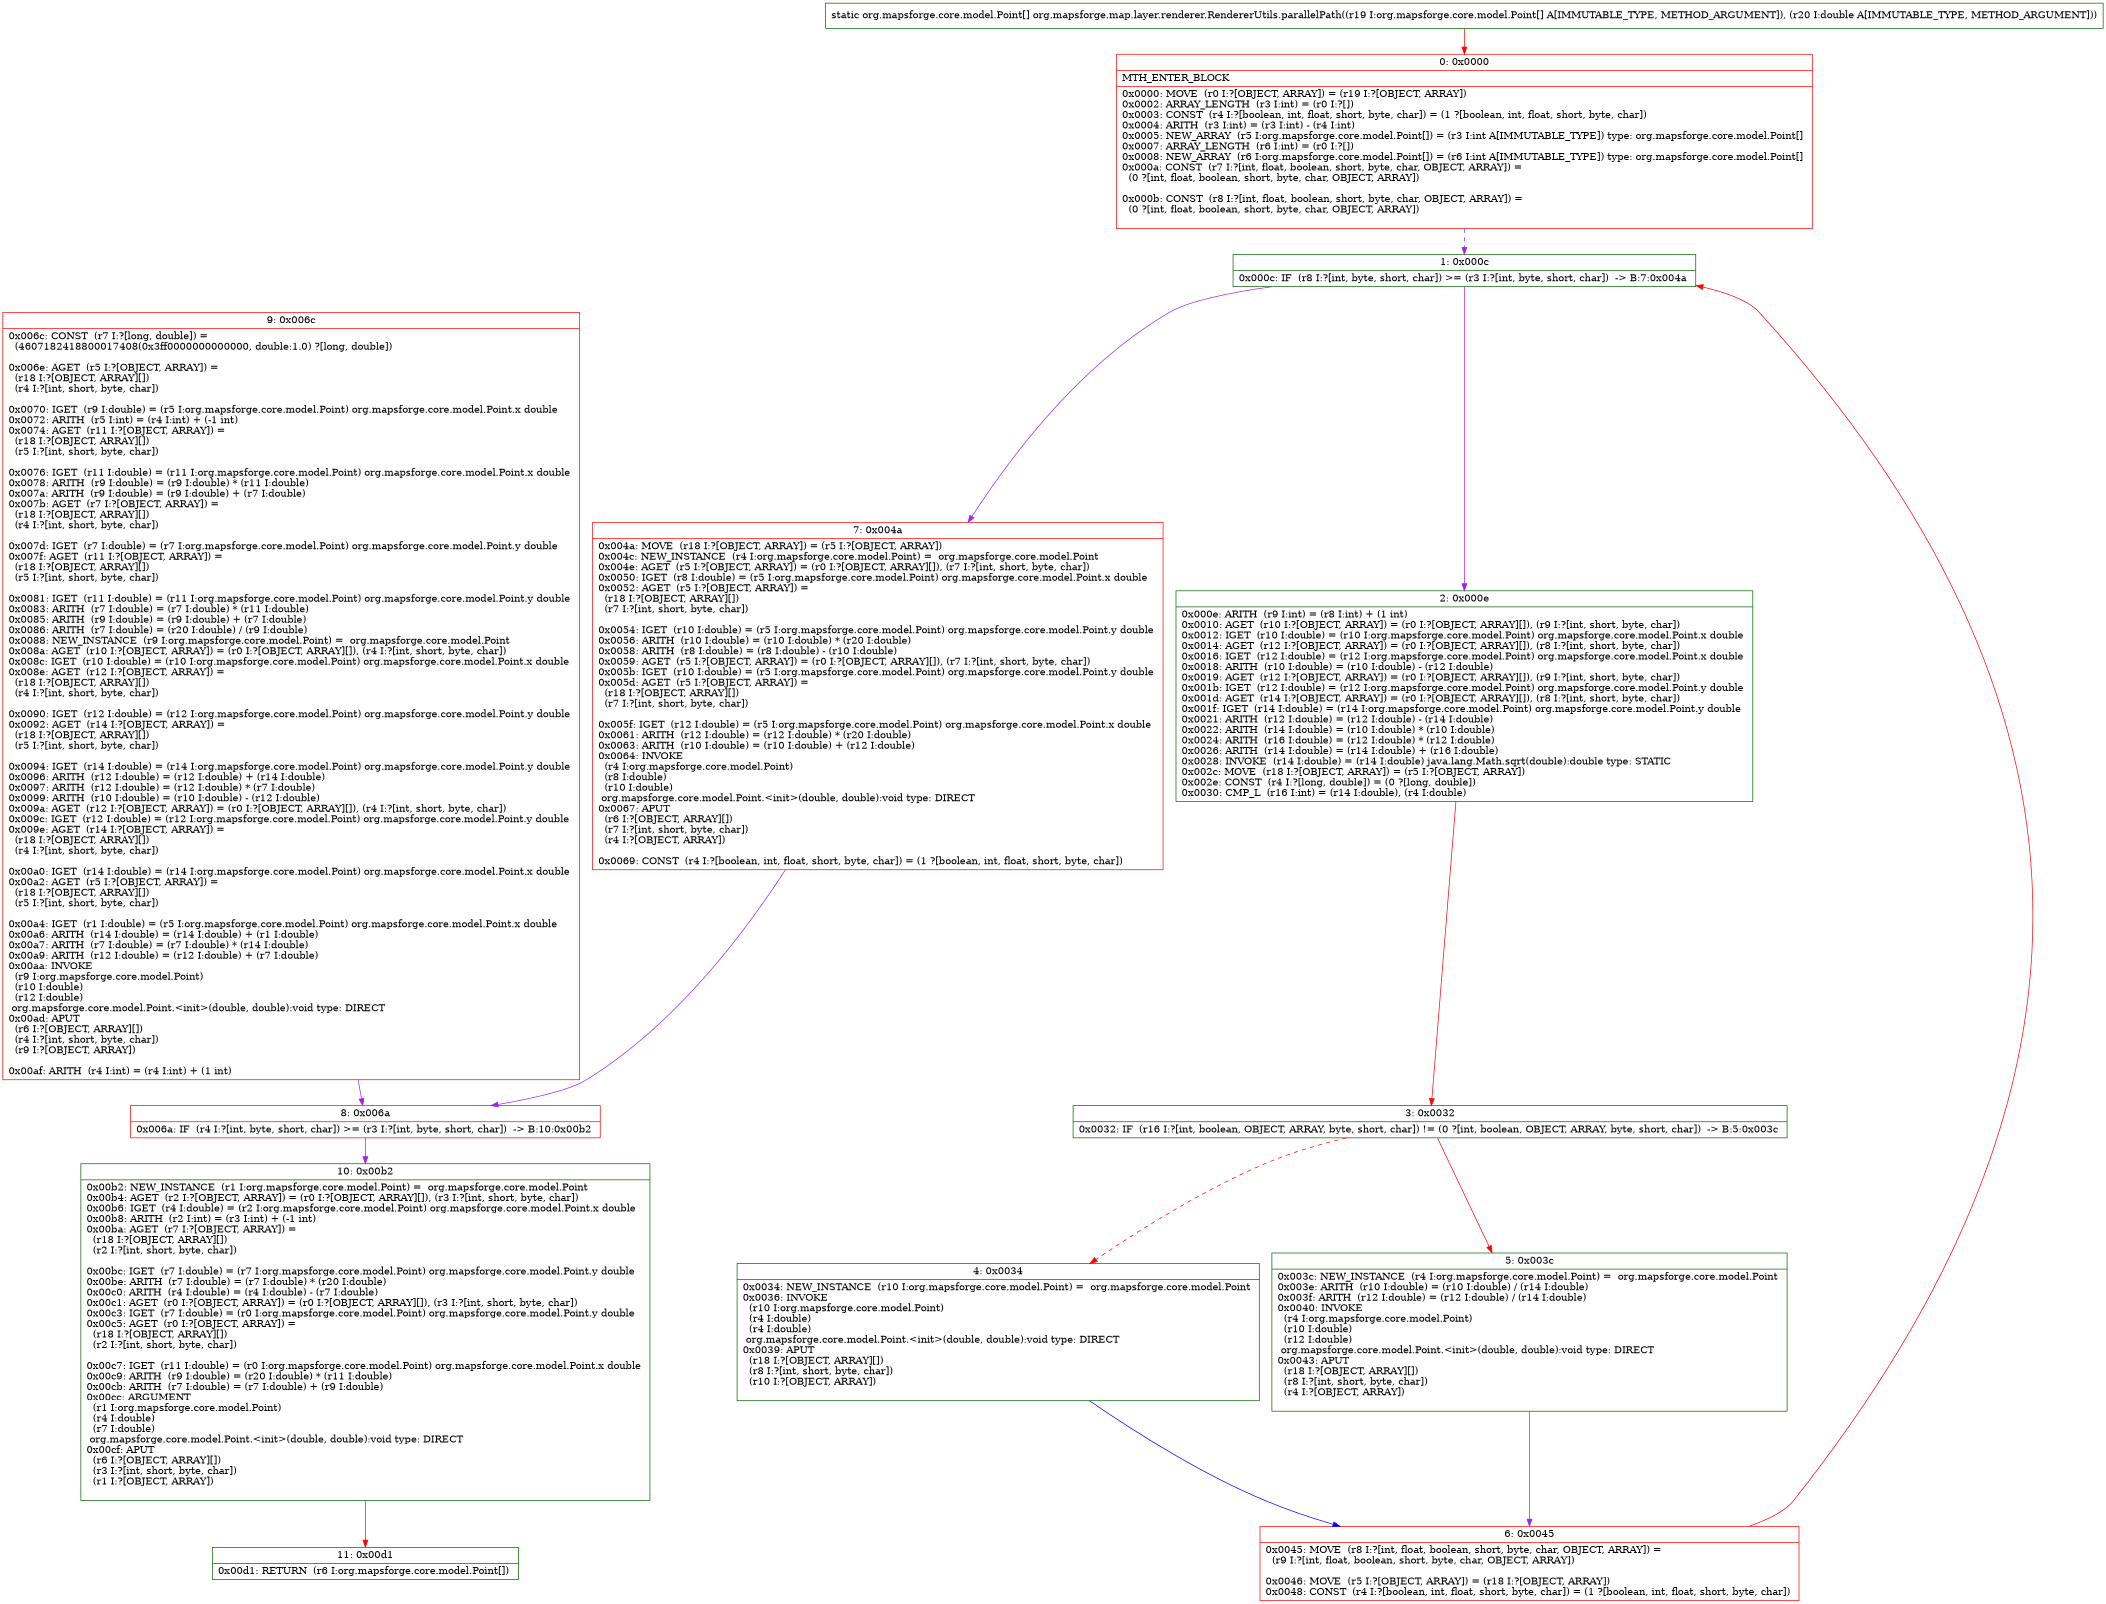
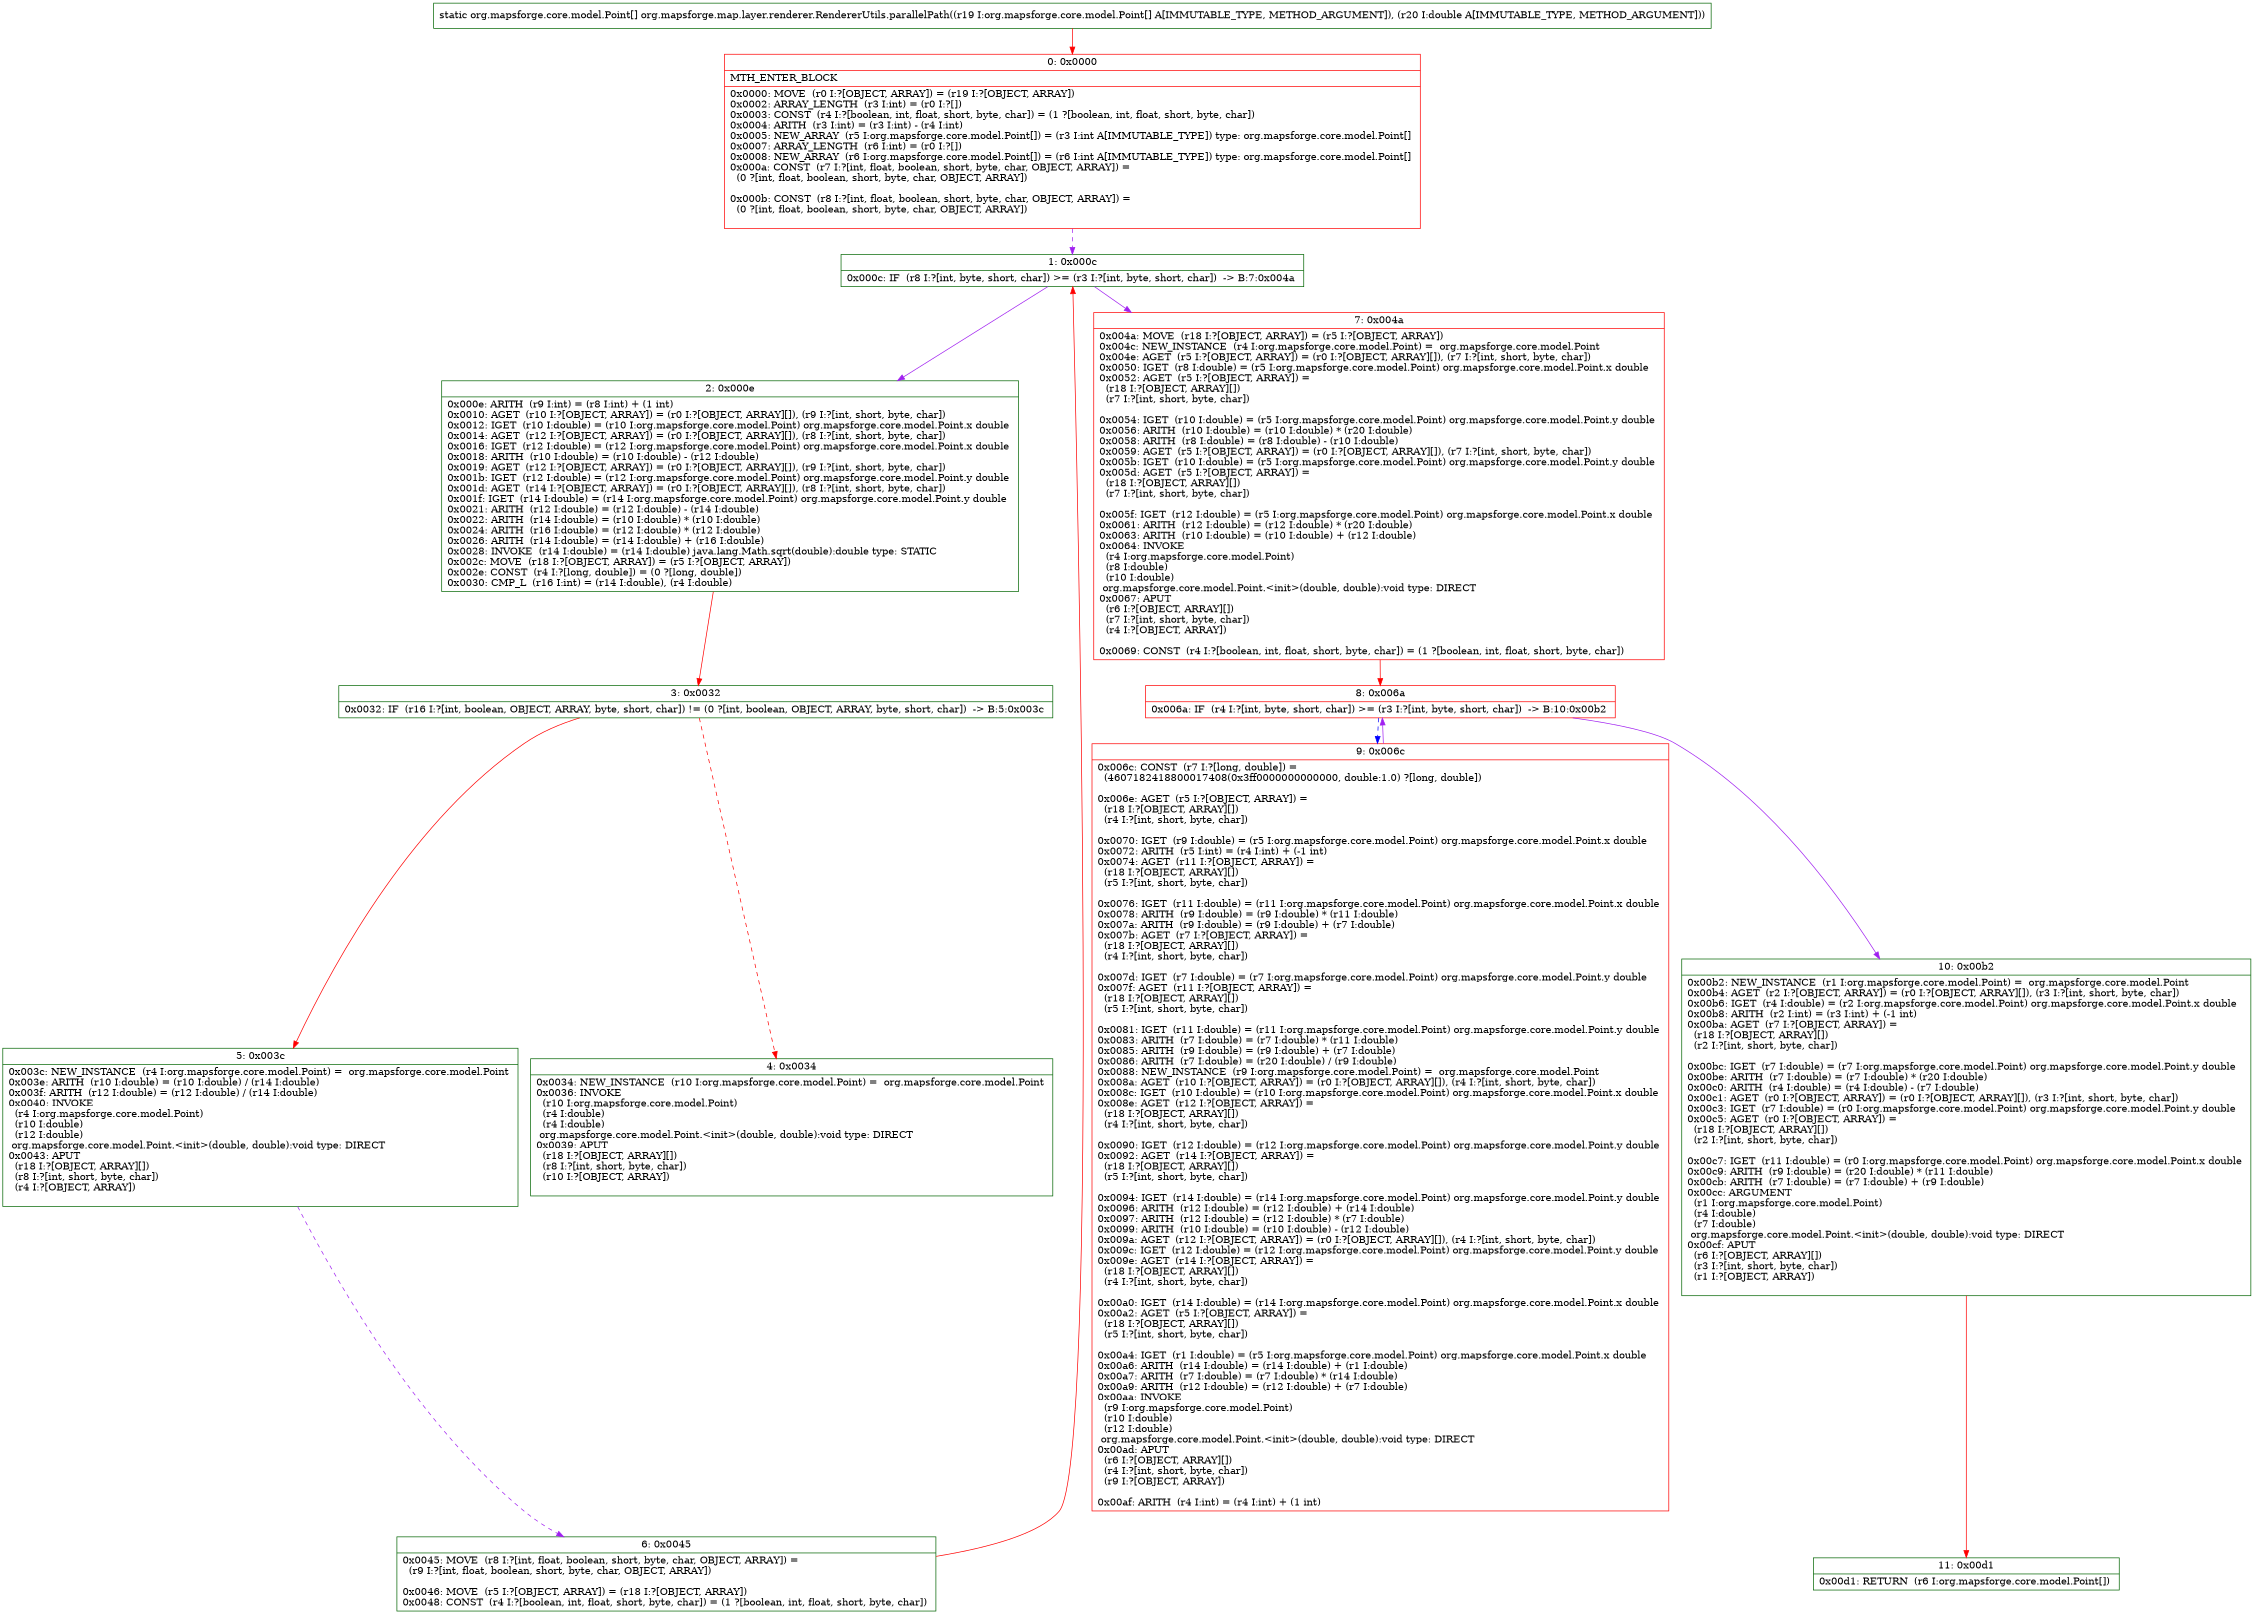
edge "8: 0x006a" -> "9: 0x006c": added
edge "7: 0x004a" -> "8: 0x006a": color purple -> red
edge "5: 0x003c" -> "6: 0x0045": style solid -> dashed
edge "4: 0x0034" -> "6: 0x0045": removed
node "6: 0x0045": color red -> darkgreen
